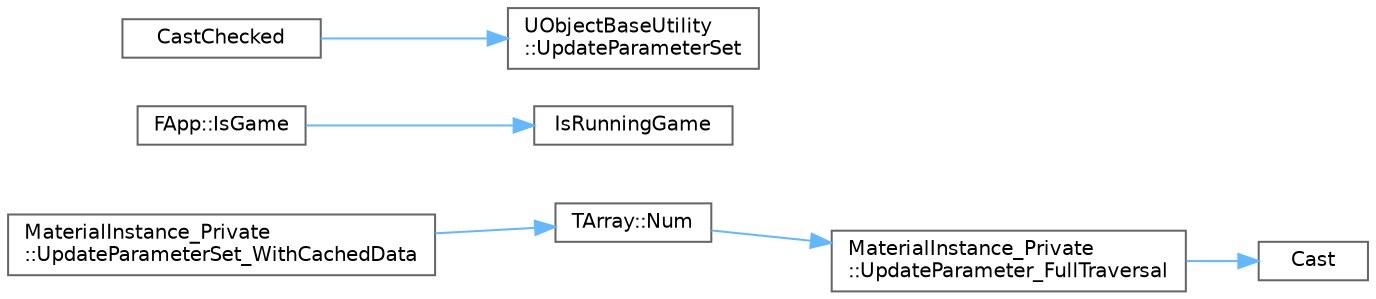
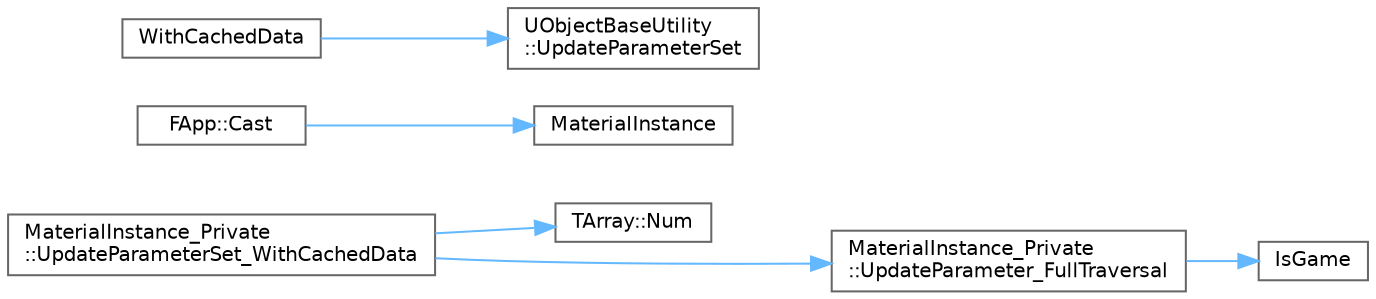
node "CastChecked": label "CastChecked" -> "WithCachedData"
node "FApp::IsGame": label "FApp::IsGame" -> "FApp::Cast"
node "IsRunningGame": label "IsRunningGame" -> "MaterialInstance"
edge "TArray::Num" -> "MaterialInstance_Private ::UpdateParameter_FullTraversal": now "MaterialInstance_Private ::UpdateParameterSet_WithCachedData" -> "MaterialInstance_Private ::UpdateParameter_FullTraversal"
node "Cast": label "Cast" -> "IsGame"
